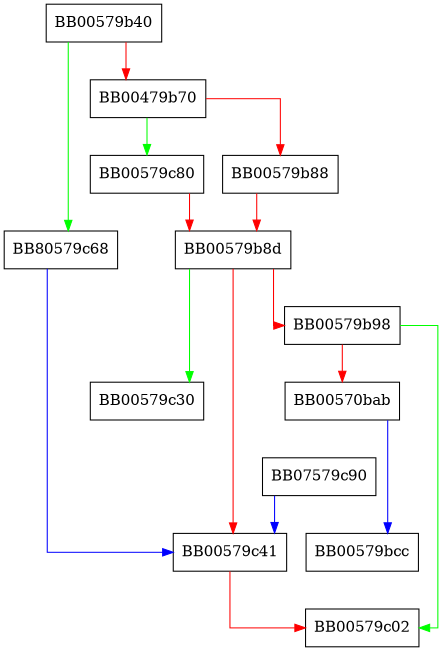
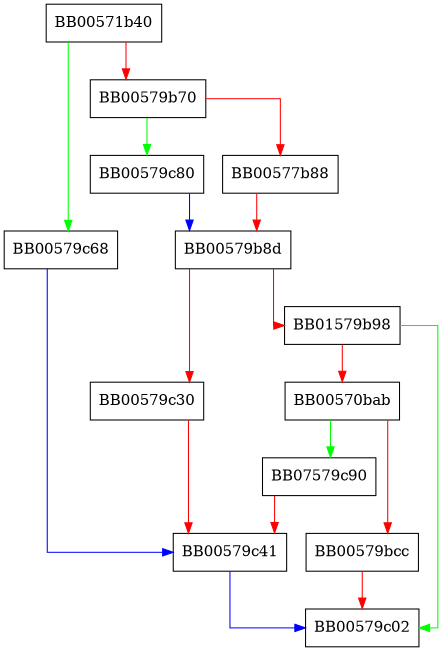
node "BB00579b40": label "BB00579b40" -> "BB00571b40"
node "BB00479b70": label "BB00479b70" -> "BB00579b70"
node "BB00579b88": label "BB00579b88" -> "BB00577b88"
edge "BB00579c80" -> "BB00579b8d": color red -> blue
node "BB80579c68": label "BB80579c68" -> "BB00579c68"
edge "BB00579b8d" -> "BB00579c30": color green -> red
node "BB00579b98": label "BB00579b98" -> "BB01579b98"
edge "BB00579b8d" -> "BB00579c41": now "BB00579c30" -> "BB00579c41"
edge "BB00570bab" -> "BB07579c90": added
edge "BB00570bab" -> "BB00579bcc": color blue -> red
edge "BB07579c90" -> "BB00579c41": color blue -> red
edge "BB00579bcc" -> "BB00579c02": added
edge "BB00579c41" -> "BB00579c02": color red -> blue
